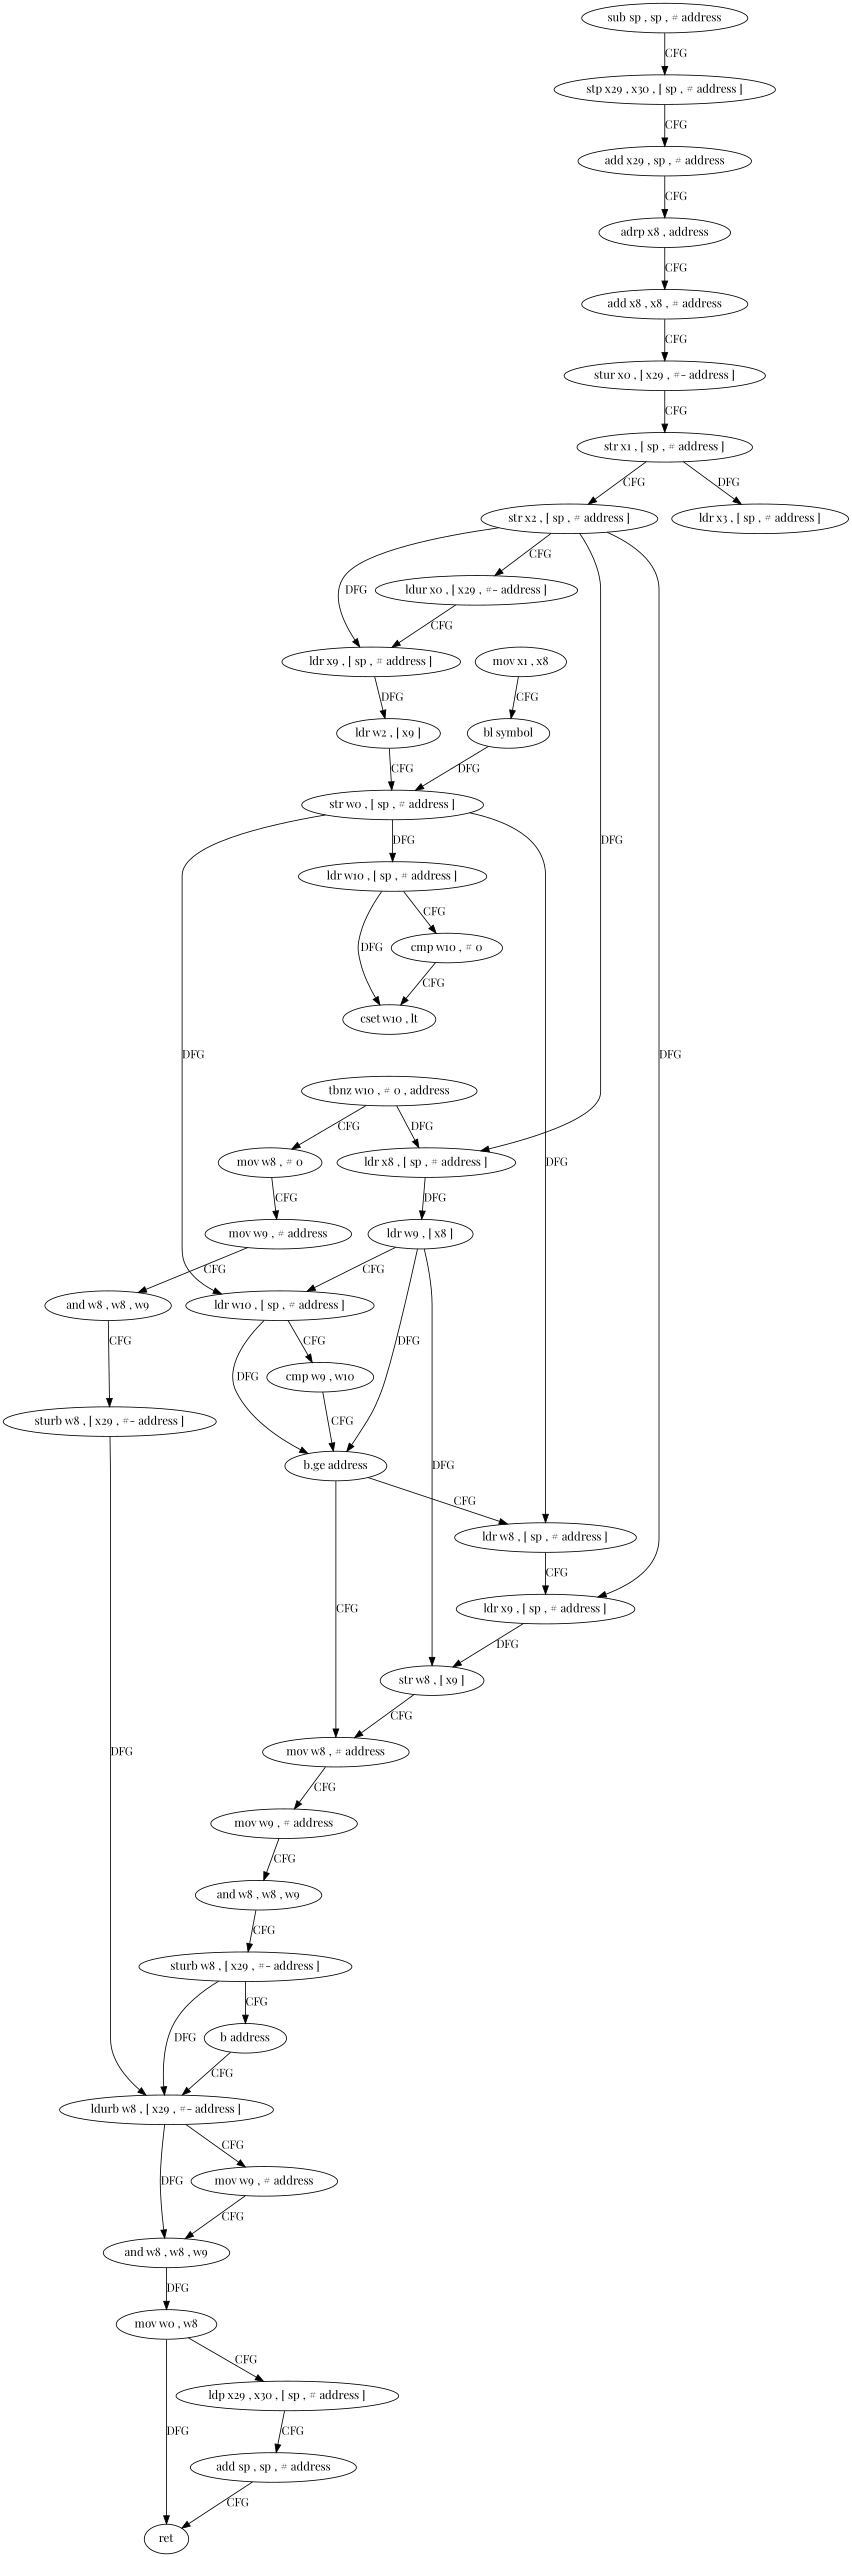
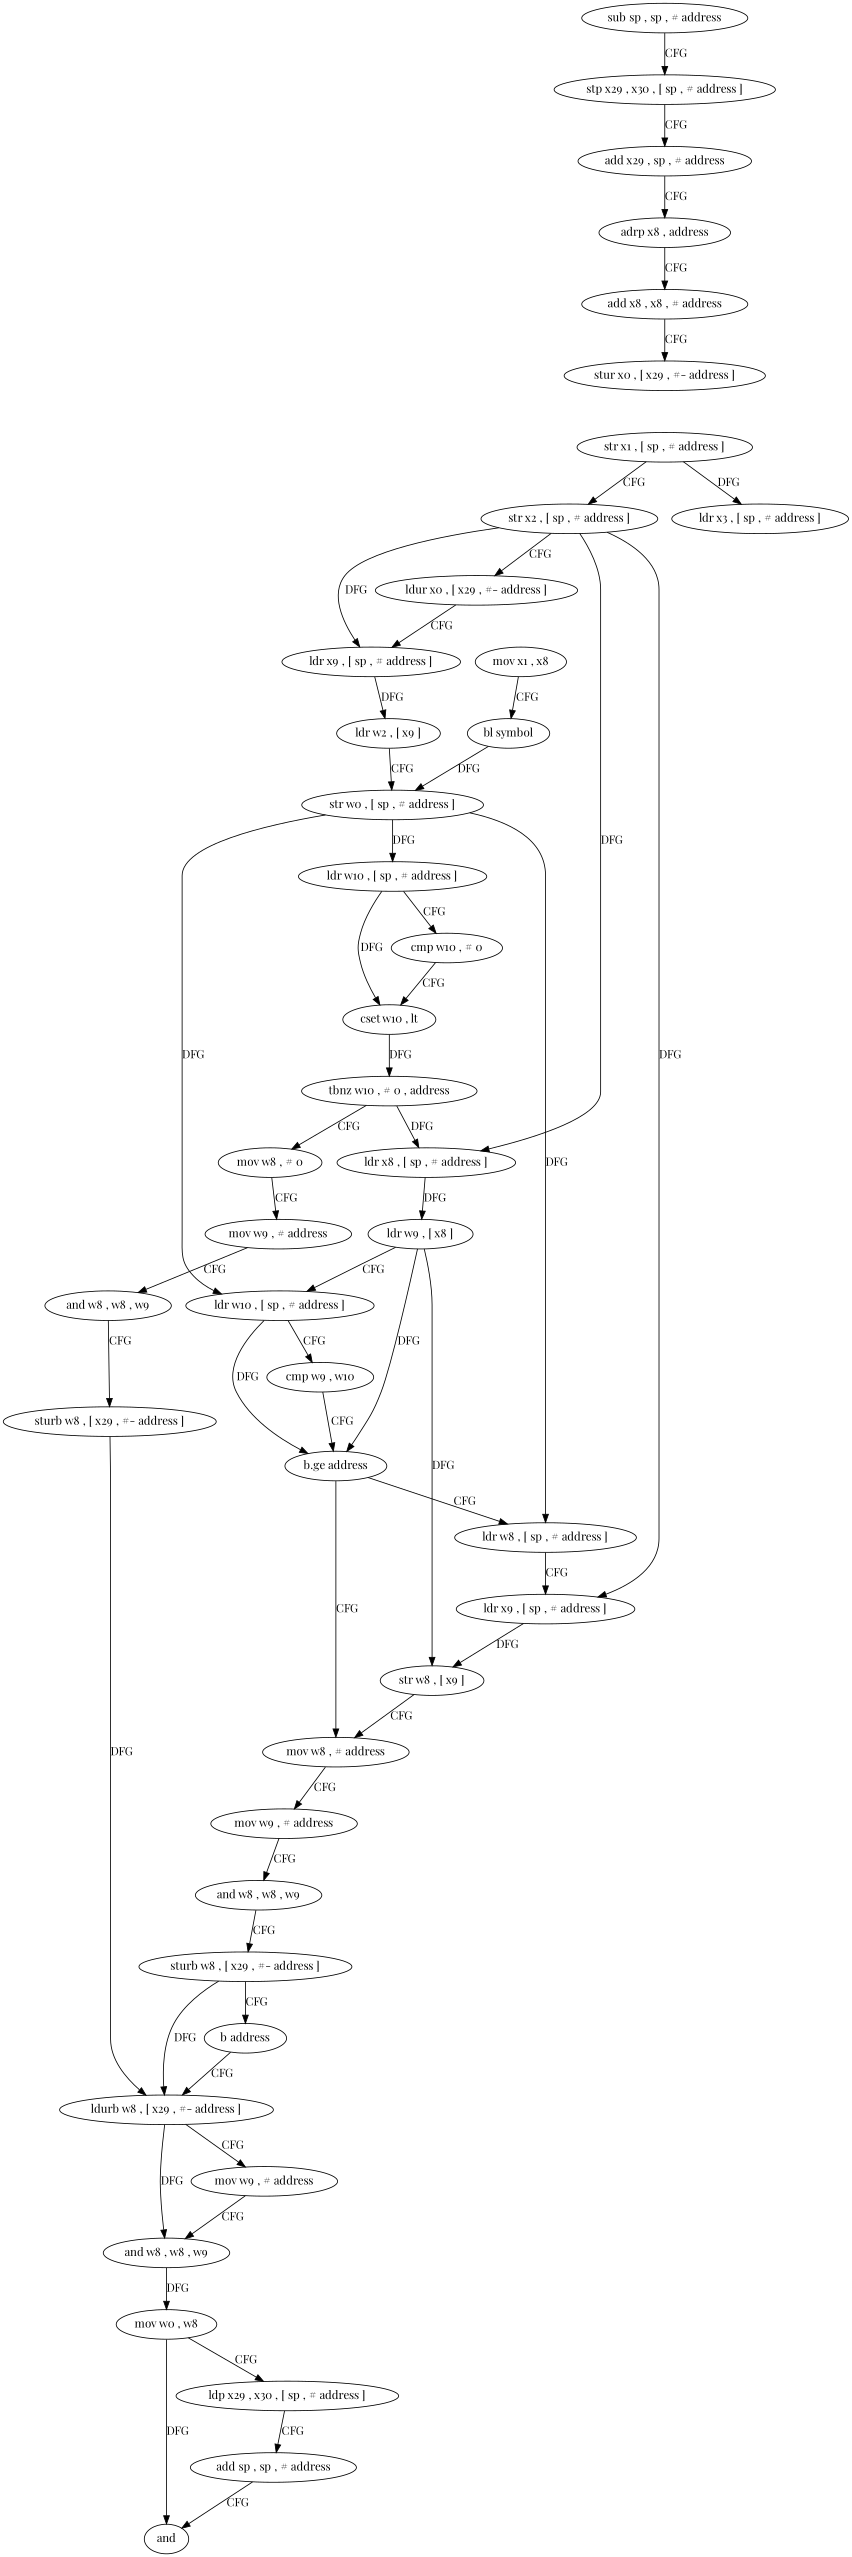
edge "stur x0 , [ x29 , #- address ]" -> "str x1 , [ sp , # address ]": removed, label "CFG"
edge "cset w10 , lt" -> "tbnz w10 , # 0 , address": added, label "DFG"
node "ret": label "ret" -> "and"
